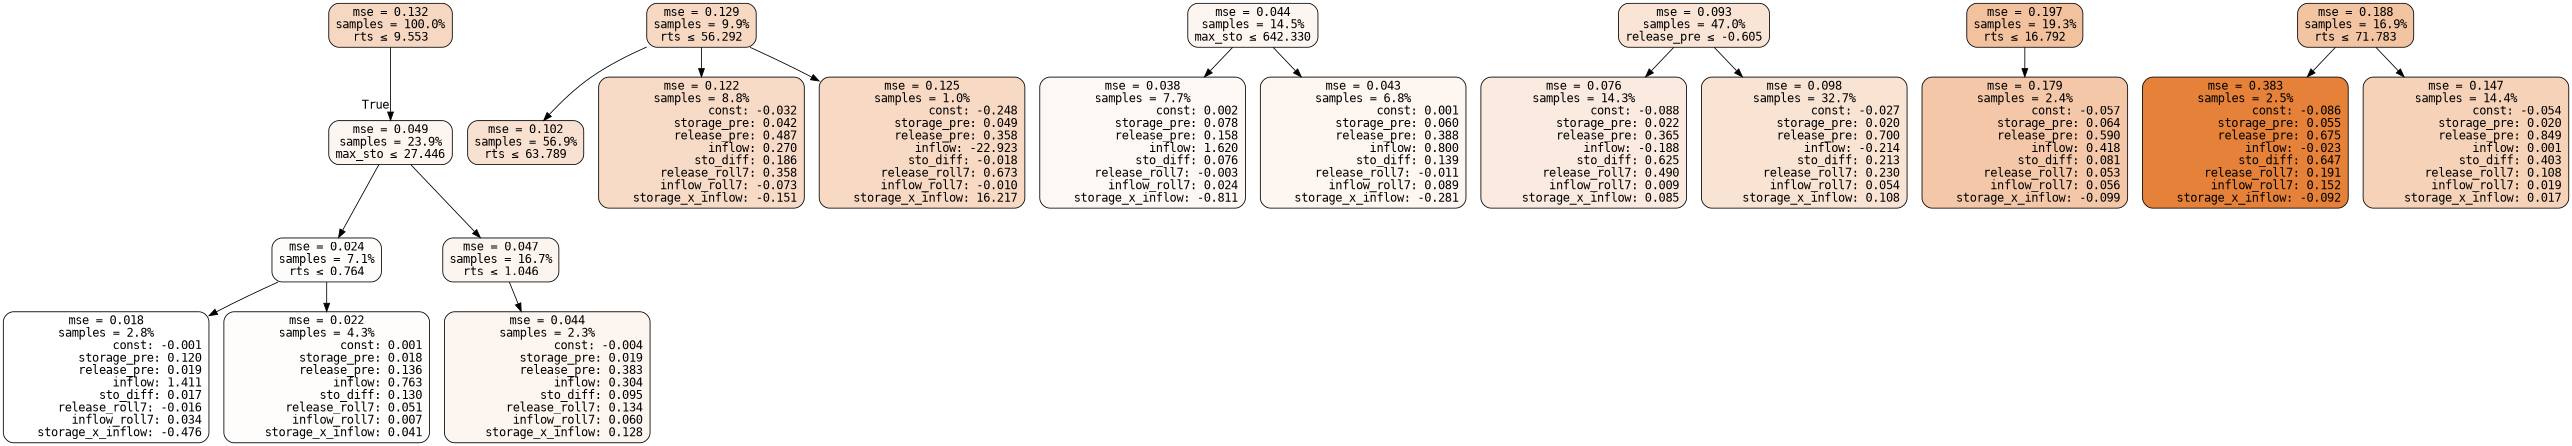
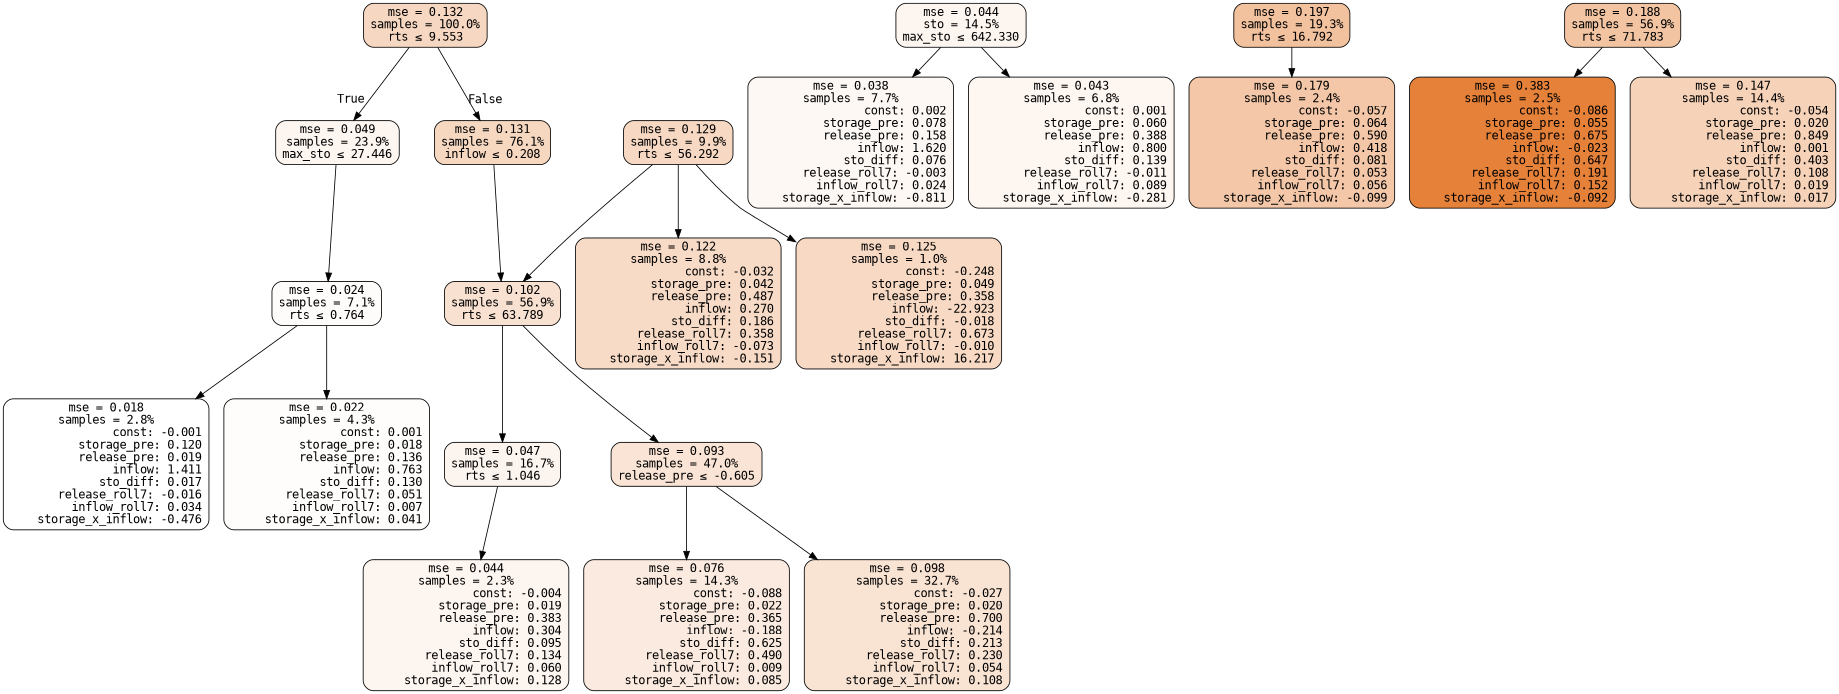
node "mse = 0.044 samples = 14.5% max_sto ≤ 642.330": label "mse = 0.044 samples = 14.5% max_sto ≤ 642.330" -> "mse = 0.044 sto = 14.5% max_sto ≤ 642.330"
node "mse = 0.188 samples = 16.9% rts ≤ 71.783": label "mse = 0.188 samples = 16.9% rts ≤ 71.783" -> "mse = 0.188 samples = 56.9% rts ≤ 71.783"
node "mse = 0.131 samples = 76.1% inflow ≤ 0.208": added
edge "mse = 0.049 samples = 23.9% max_sto ≤ 27.446" -> "mse = 0.047 samples = 16.7% rts ≤ 1.046": now "mse = 0.102 samples = 56.9% rts ≤ 63.789" -> "mse = 0.047 samples = 16.7% rts ≤ 1.046"
edge "mse = 0.102 samples = 56.9% rts ≤ 63.789" -> "mse = 0.093 samples = 47.0% release_pre ≤ -0.605": added
